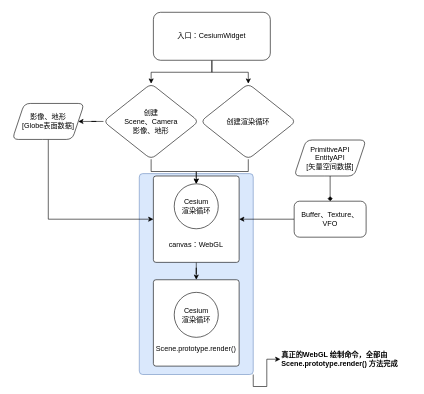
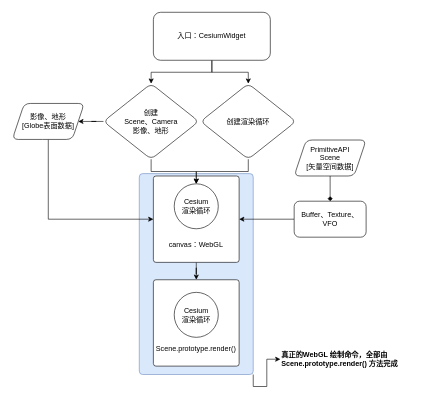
node "PrimitiveAPI EntityAPI [矢量空间数据]": label "PrimitiveAPI EntityAPI [矢量空间数据]" -> "PrimitiveAPI Scene [矢量空间数据]"
